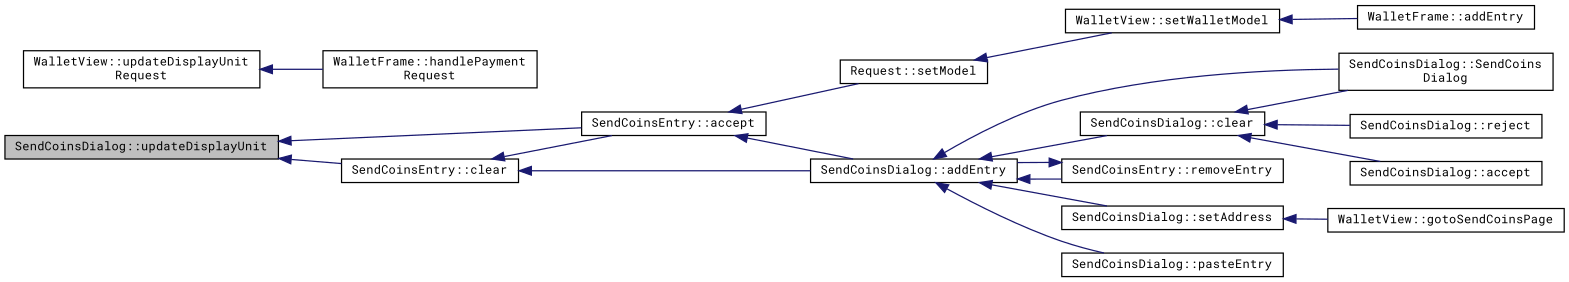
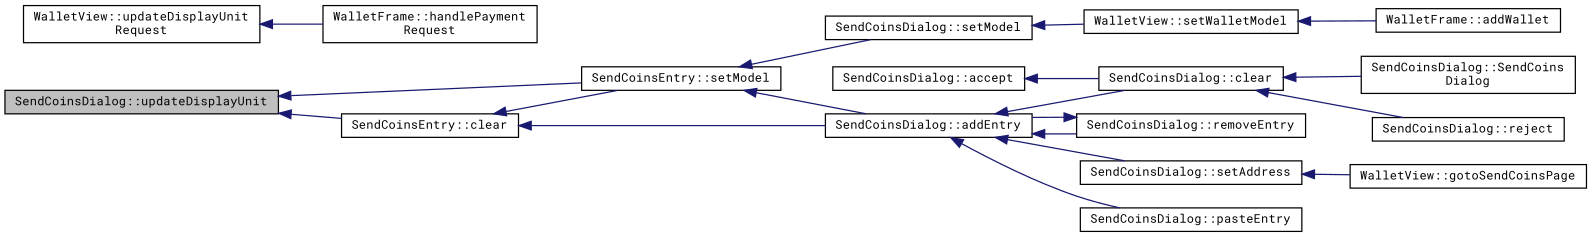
node "WalletFrame::addEntry": label "WalletFrame::addEntry" -> "WalletFrame::addWallet"
node "Request::setModel": label "Request::setModel" -> "SendCoinsDialog::setModel"
edge "SendCoinsDialog::SendCoins Dialog" -> "SendCoinsDialog::addEntry": removed
node "SendCoinsEntry::accept": label "SendCoinsEntry::accept" -> "SendCoinsEntry::setModel"
edge "SendCoinsDialog::accept" -> "SendCoinsDialog::clear": reversed
node "SendCoinsEntry::removeEntry": label "SendCoinsEntry::removeEntry" -> "SendCoinsDialog::removeEntry"
